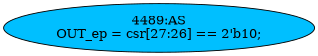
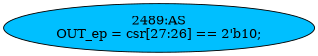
node "4489:AS OUT_ep = csr[27:26] == 2'b10;": label "4489:AS OUT_ep = csr[27:26] == 2'b10;" -> "2489:AS OUT_ep = csr[27:26] == 2'b10;"
